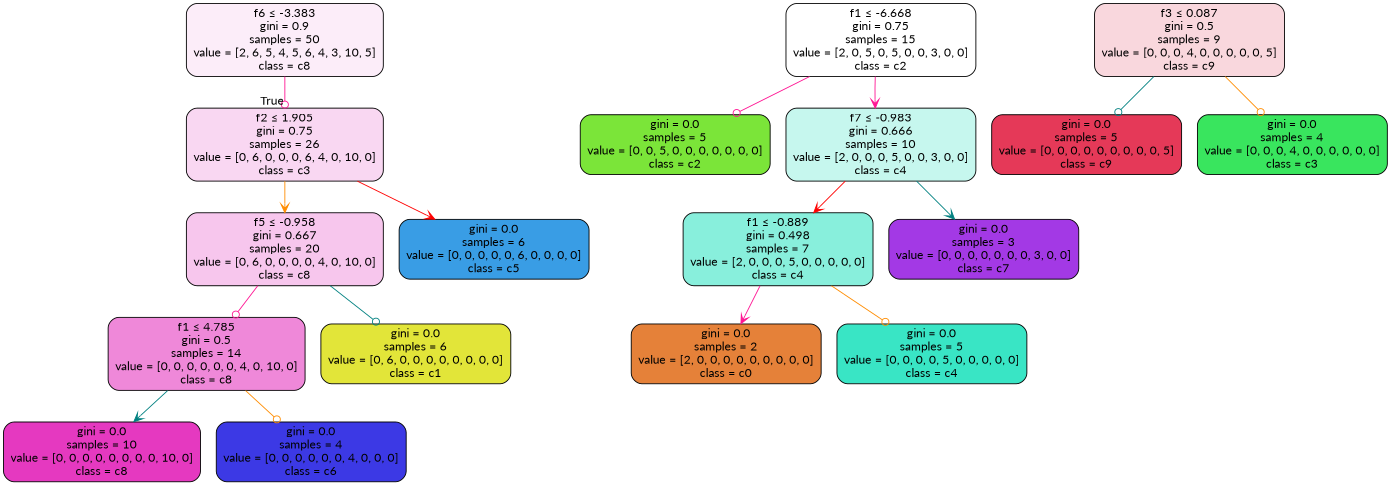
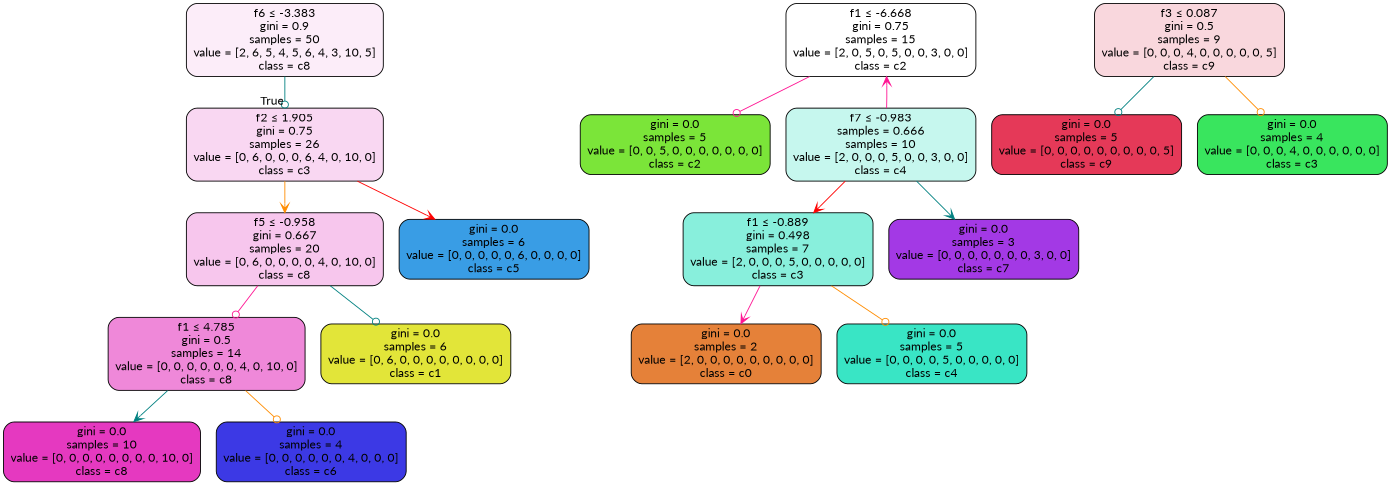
edge "f1 ≤ -6.668" -> "f7 ≤ -0.983": reversed
edge "f6 ≤ -3.383" -> "f2 ≤ 1.905": color deeppink -> teal
node "f7 ≤ -0.983": text "gini = 0.666" -> "samples = 0.666"
node "f1 ≤ -0.889": text "class = c4" -> "class = c3"
